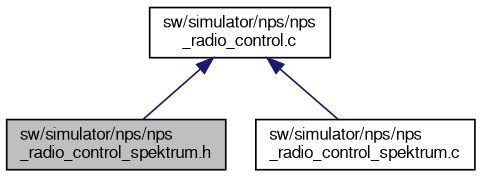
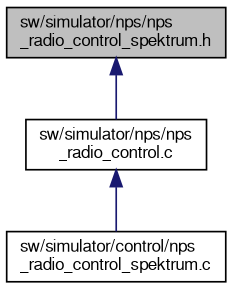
edge "sw/simulator/nps/nps _radio_control_spektrum.h" -> "sw/simulator/nps/nps _radio_control.c": reversed
node "sw/simulator/nps/nps _radio_control_spektrum.c": label "sw/simulator/nps/nps _radio_control_spektrum.c" -> "sw/simulator/control/nps _radio_control_spektrum.c"
